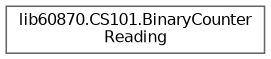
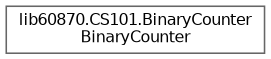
node "lib60870.CS101.BinaryCounter Reading": label "lib60870.CS101.BinaryCounter Reading" -> "lib60870.CS101.BinaryCounter BinaryCounter"
